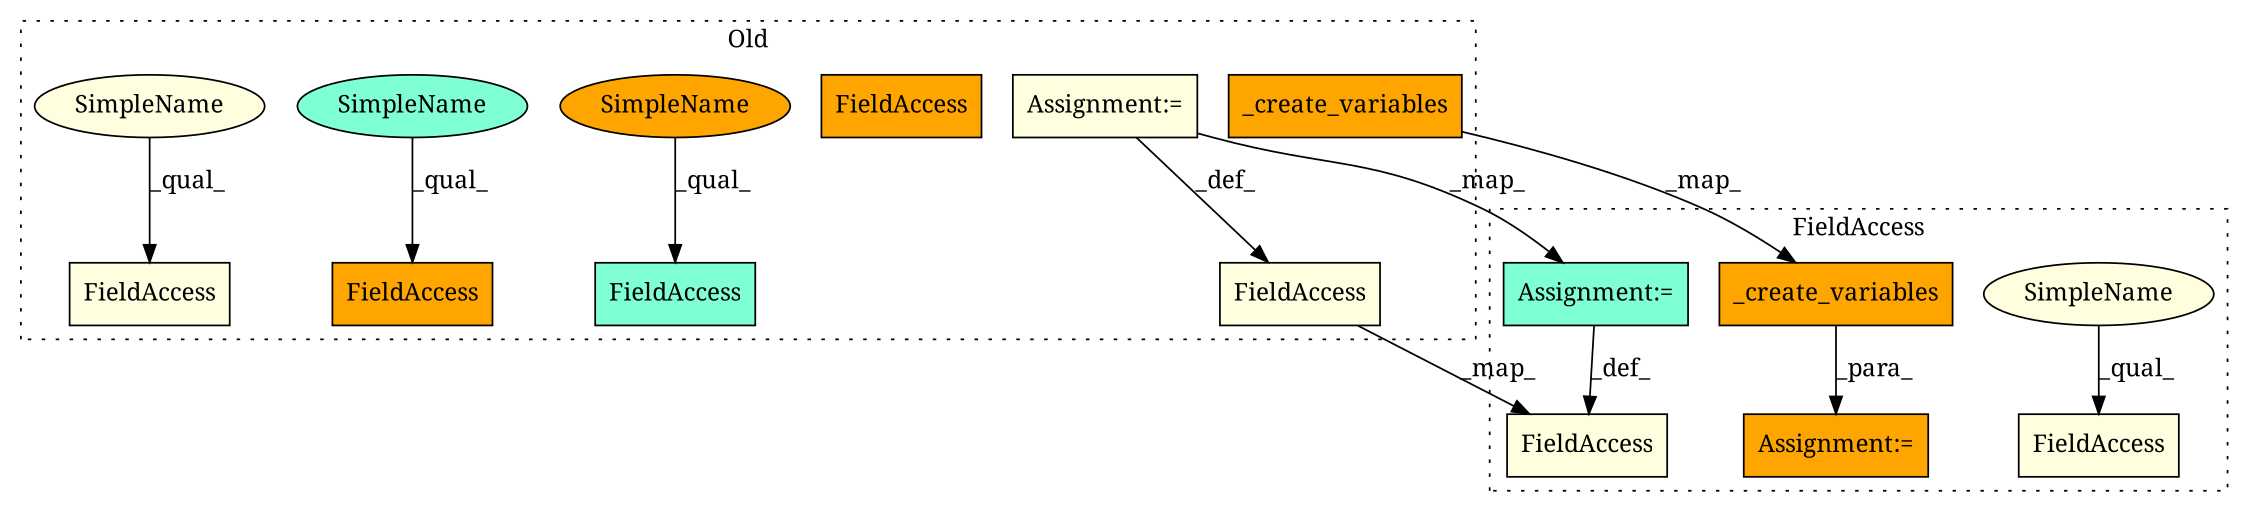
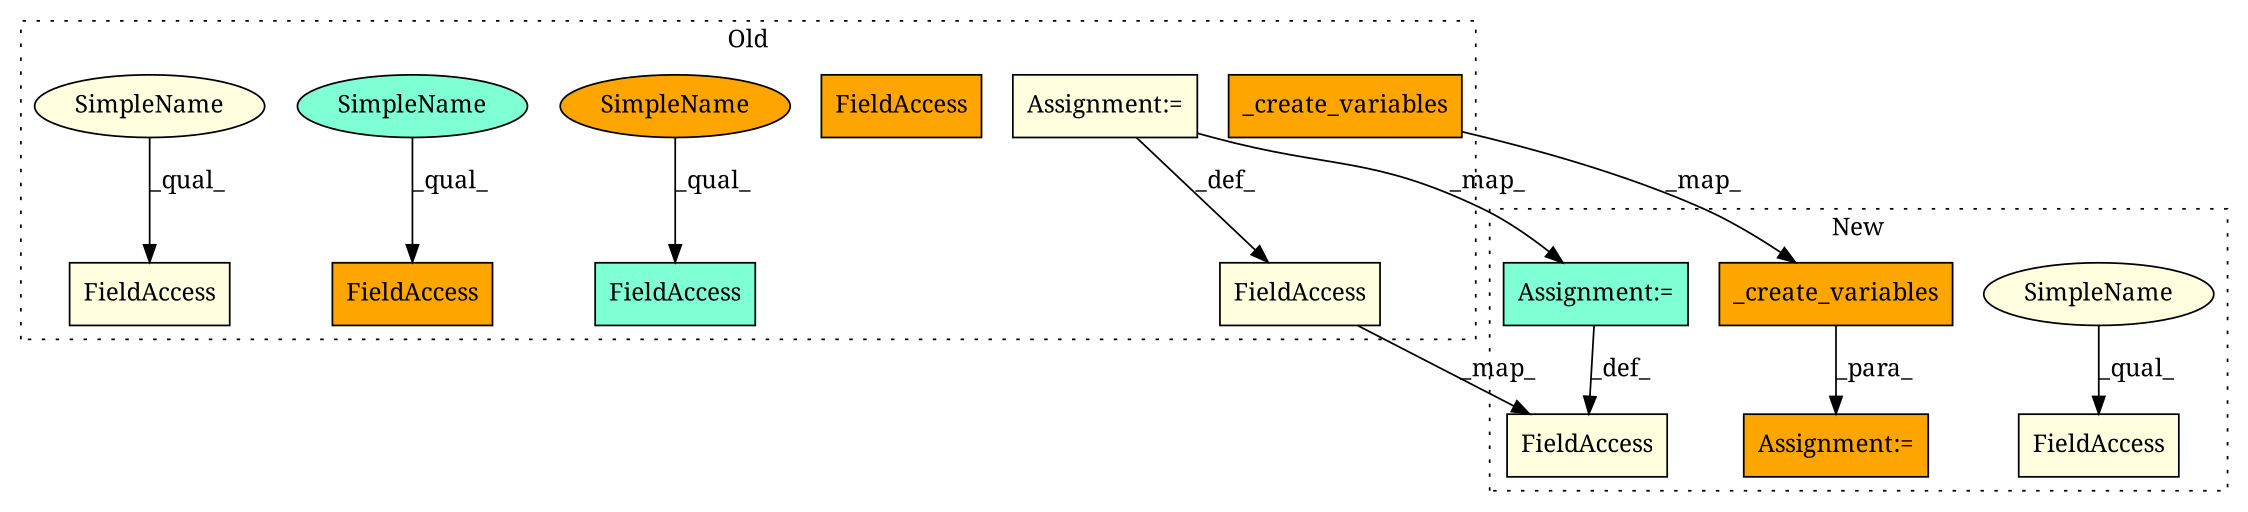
cluster "FieldAccess": label "FieldAccess" -> "New"
